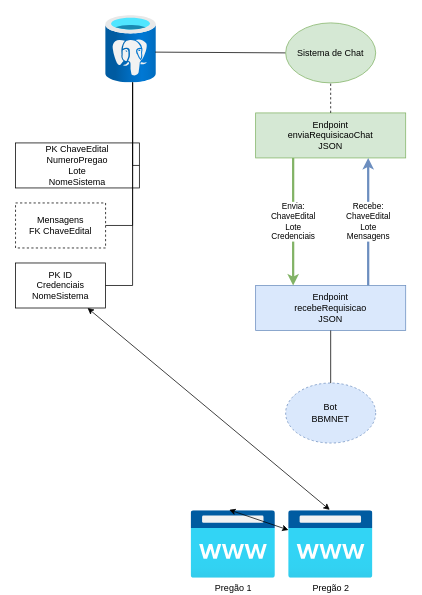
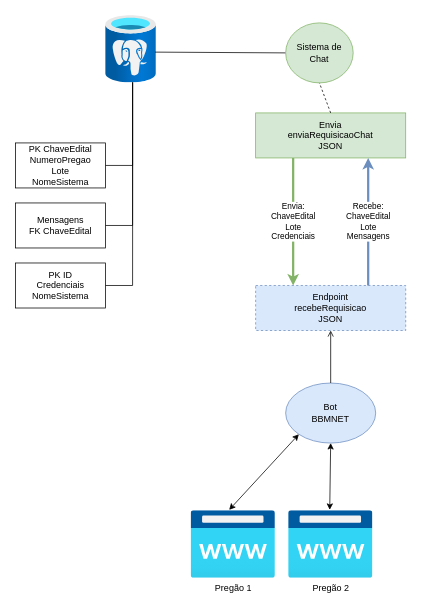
node "Sistema de Chat": size 90x60 -> 68x60
node "Endpoint enviaRequisicaoChat JSON": label "Endpoint enviaRequisicaoChat JSON" -> "Envia enviaRequisicaoChat JSON"
node "PK ChaveEdital NumeroPregao Lote NomeSistema": size 124x45 -> 90x45
node "Mensagens FK ChaveEdital": style dashed -> solid
node "Endpoint recebeRequisicao JSON": style solid -> dashed
edge "Endpoint recebeRequisicao JSON" -- "Bot BBMNET": arrowhead none -> open
edge "PK ID Credenciais NomeSistema" -- "Pregão 2": now "Bot BBMNET" -- "Pregão 2"
node "Bot BBMNET": style dashed -> solid
edge "Pregão 1" -- "Pregão 2": now "Pregão 1" -- "Bot BBMNET"
